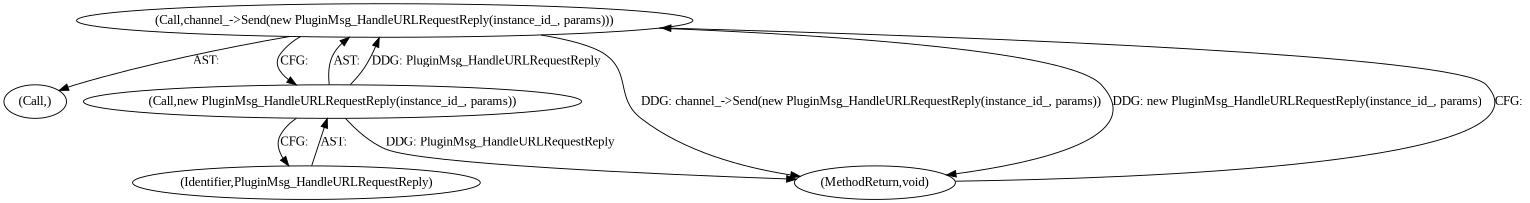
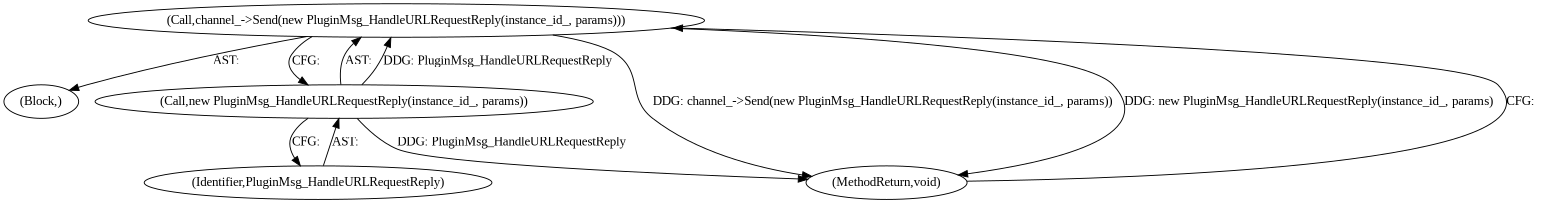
node "(Call,)": label "(Call,)" -> "(Block,)"
